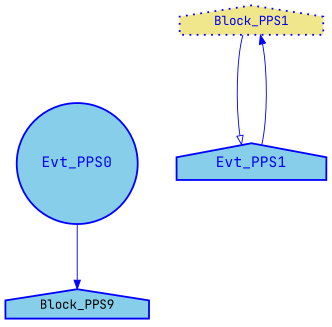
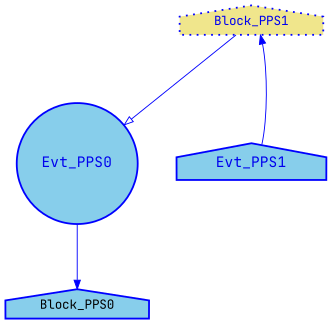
edge "Block_PPS1" -> "Evt_PPS1": now "Block_PPS1" -> "Evt_PPS0"
node "Block_PPS9": label "Block_PPS9" -> "Block_PPS0"
